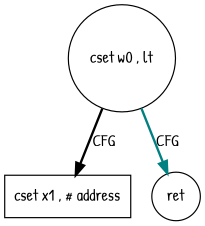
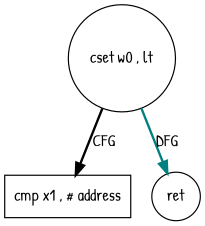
edge "cset w0 , lt" -> "ret": label "CFG" -> "DFG"
node "cset x1 , # address": label "cset x1 , # address" -> "cmp x1 , # address"
